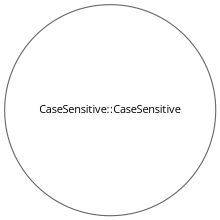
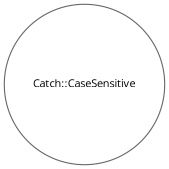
node "CaseSensitive::CaseSensitive": label "CaseSensitive::CaseSensitive" -> "Catch::CaseSensitive"
